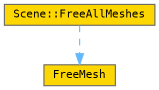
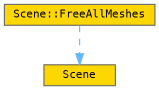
node "FreeMesh": label "FreeMesh" -> "Scene"
